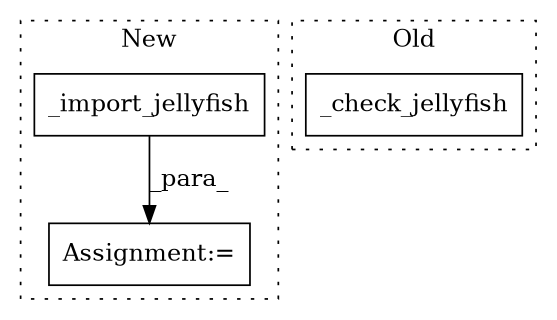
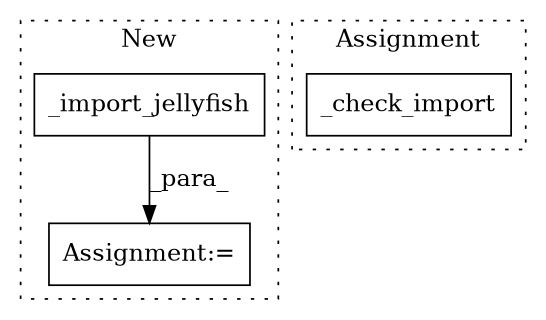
cluster "Old": label "Old" -> "Assignment"
node "_check_jellyfish": label "_check_jellyfish" -> "_check_import"
